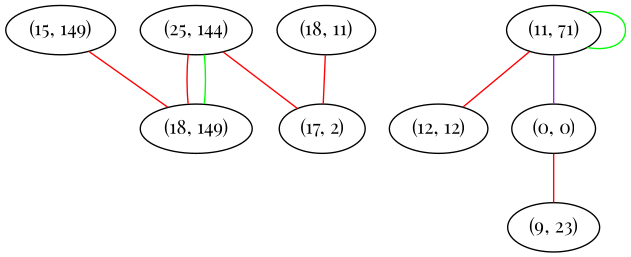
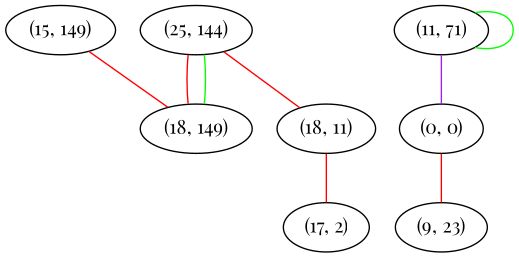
edge "(25, 144)" -- "(17, 2)": now "(25, 144)" -- "(18, 11)"
node "(12, 12)": removed
